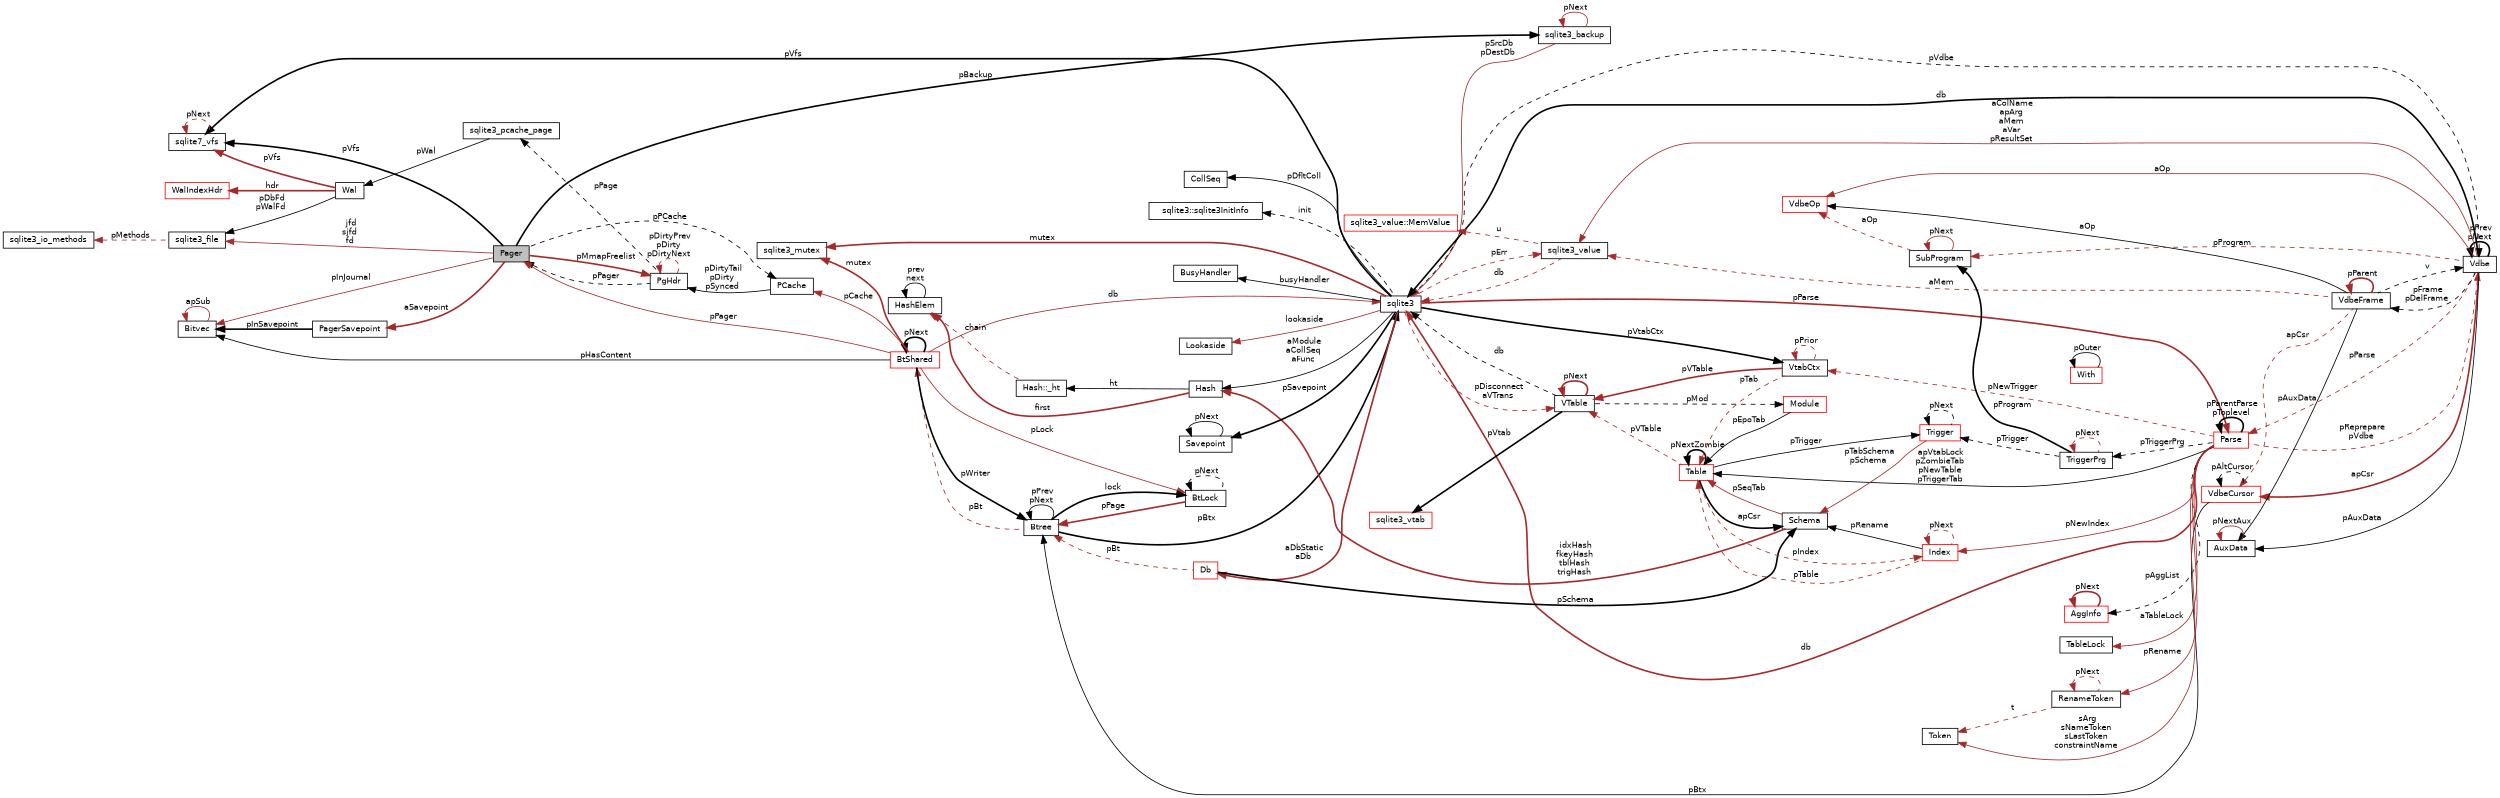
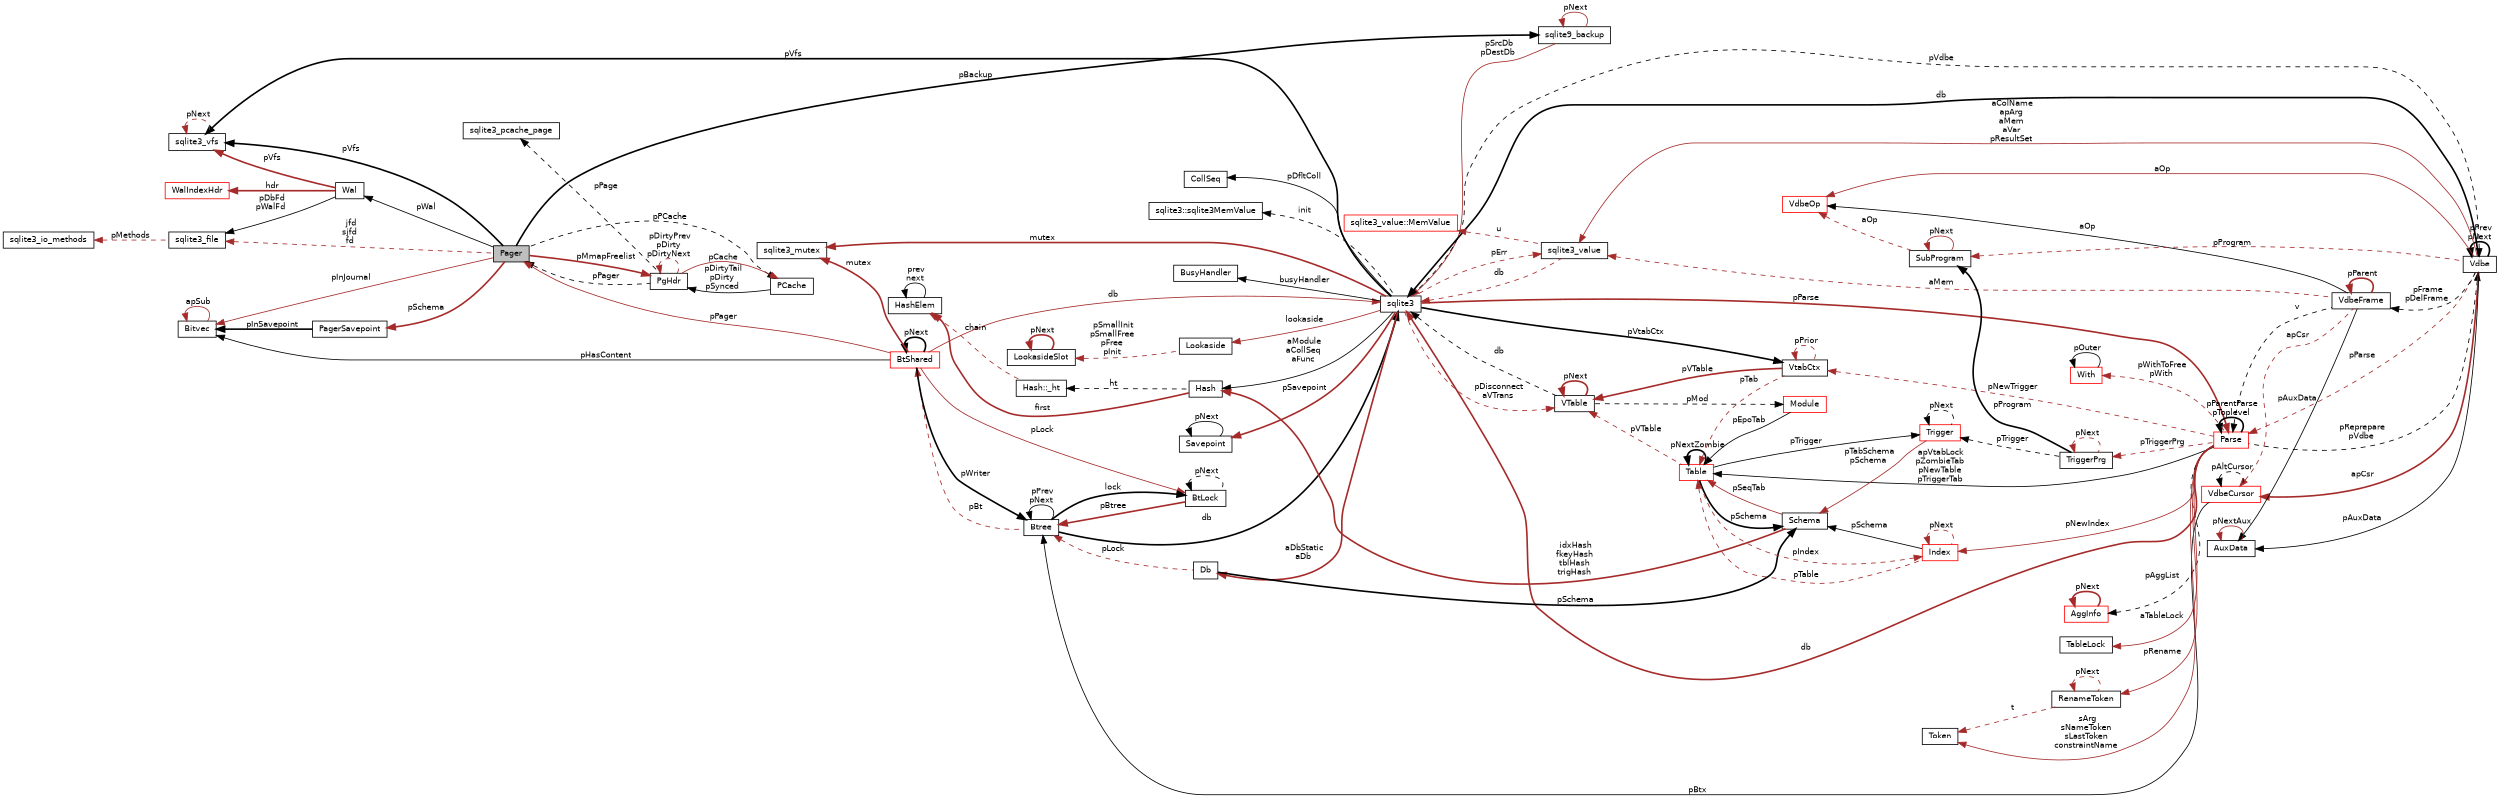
node "sqlite3_backup": label "sqlite3_backup" -> "sqlite9_backup"
node "sqlite7_vfs": label "sqlite7_vfs" -> "sqlite3_vfs"
edge "sqlite3_pcache_page" -> "Wal": now "Pager" -> "Wal"
node "sqlite3::sqlite3InitInfo": label "sqlite3::sqlite3InitInfo" -> "sqlite3::sqlite3MemValue"
edge "Pager" -> "sqlite3_file": style solid -> dashed
edge "VdbeFrame" -> "Vdbe": now "VdbeFrame" -> "Parse"
edge "Pager" -> "PagerSavepoint": label " aSavepoint" -> " pSchema"
edge "BtShared" -> "PCache": now "PgHdr" -> "PCache"
node "LookasideSlot": added
edge "Hash" -> "Hash::_ht": style solid -> dashed
edge "Parse" -> "With": added, label "pWithToFree pWith"
edge "sqlite3" -> "Savepoint": color black -> brown
edge "Parse" -> "Vdbe": color brown -> black
edge "Parse" -> "TriggerPrg": color black -> brown
edge "BtLock" -> "Btree": label " pPage" -> " pBtree"
edge "Table" -> "Schema": label " apCsr" -> " pSchema"
edge "Btree" -> "sqlite3": label " pBtx" -> " db"
node "sqlite3_vtab": removed
edge "Index" -> "Schema": label " pRename" -> " pSchema"
edge "Db" -> "Btree": label " pBt" -> " pLock"
node "Db": color red -> black
